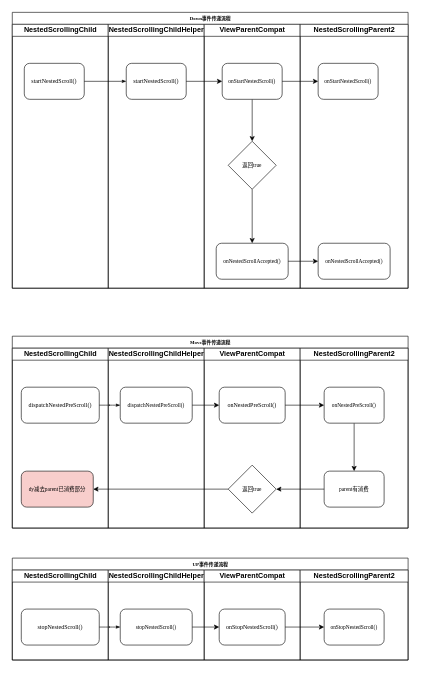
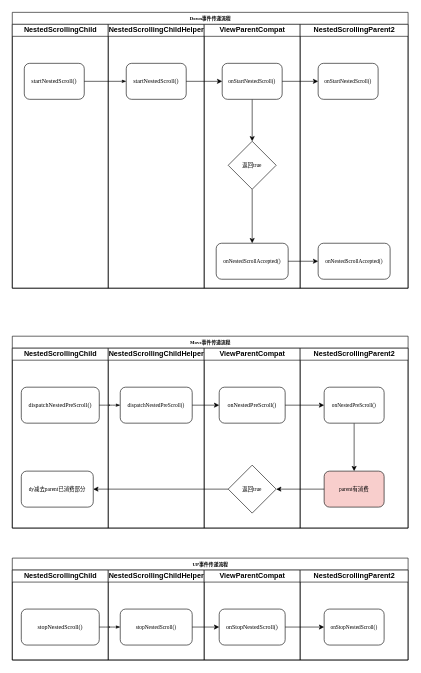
node "dy减去parent已消费部分": fillcolor #f8cecc -> #ffffff
node "parent有消费": fillcolor #ffffff -> #f8cecc
